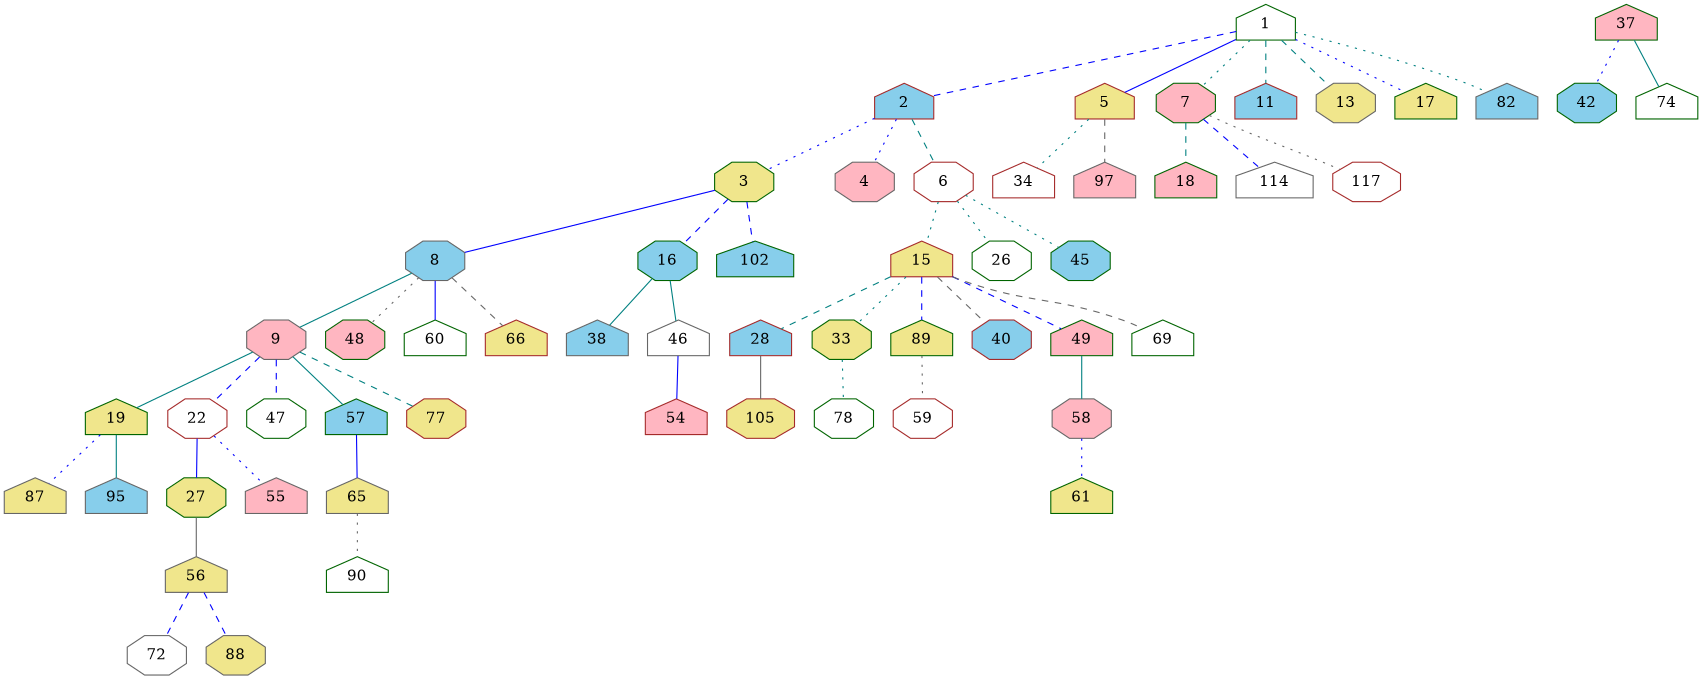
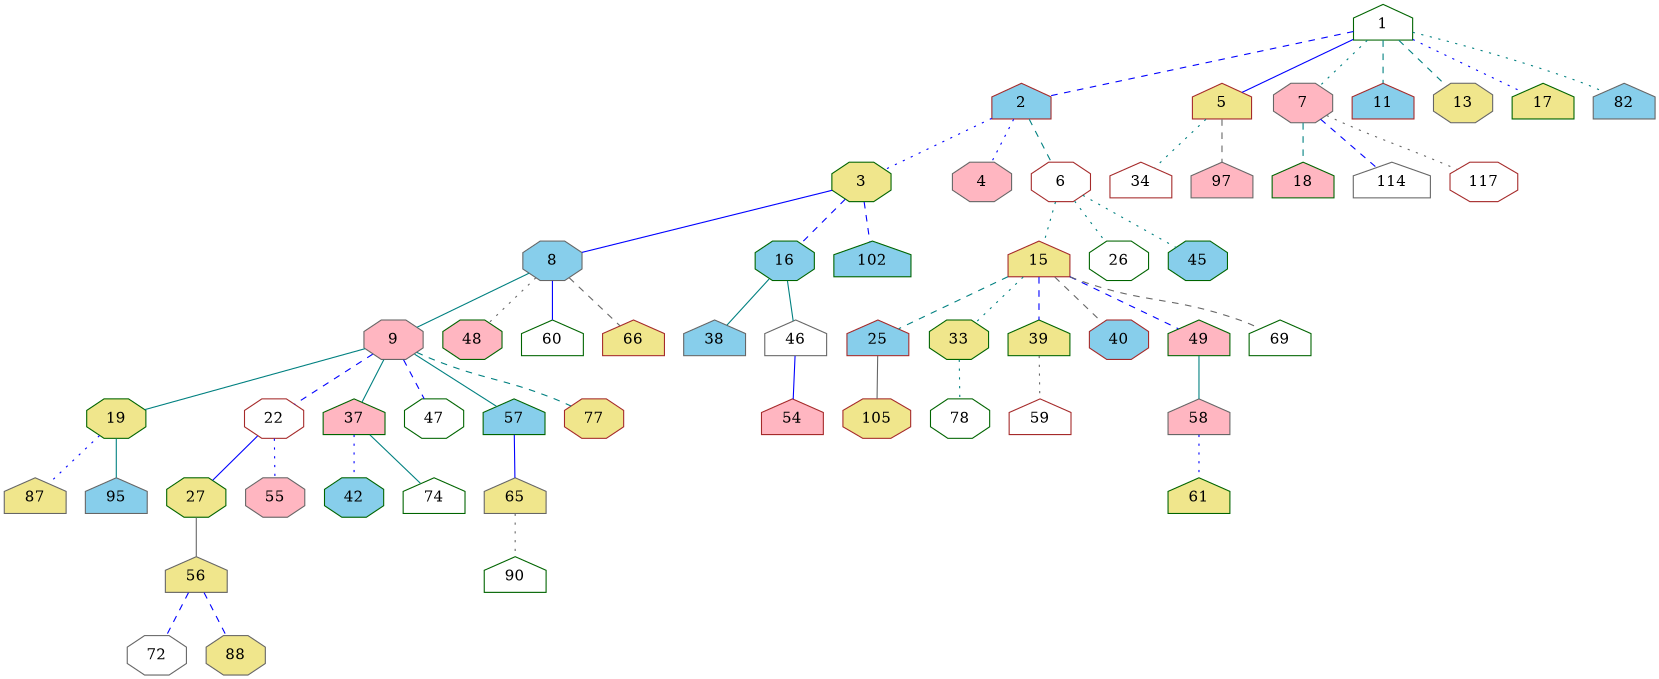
node "7": color darkgreen -> gray40
node "28": label "28" -> "25"
node "89": label "89" -> "39"
edge "9" -- "37": added
node "19": shape house -> octagon
node "59": shape octagon -> house
node "58": shape octagon -> house
node "55": shape house -> octagon
